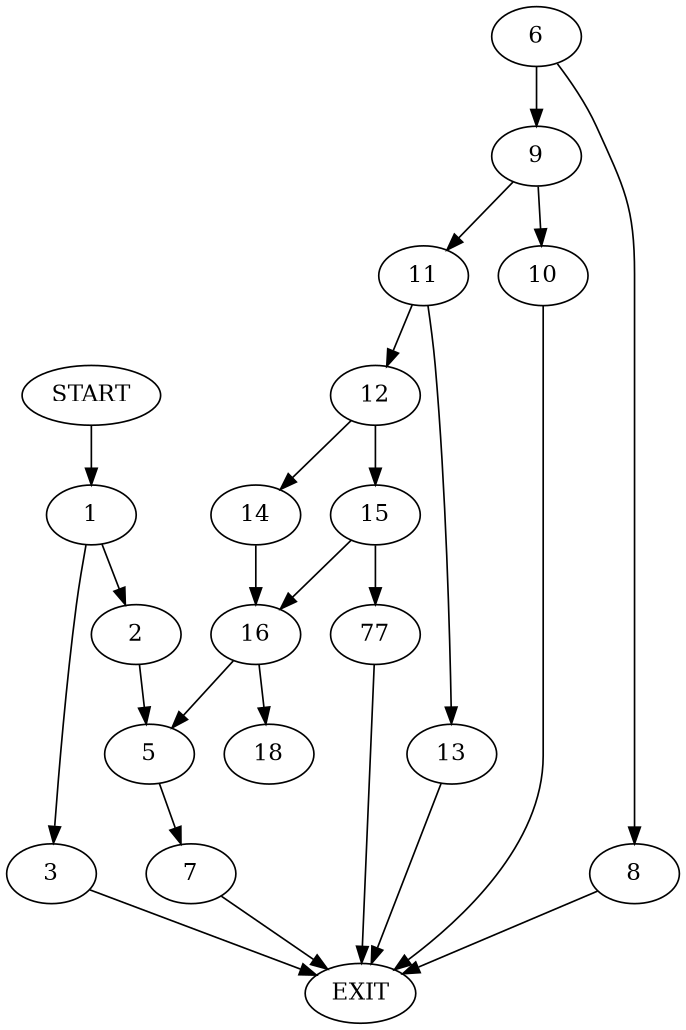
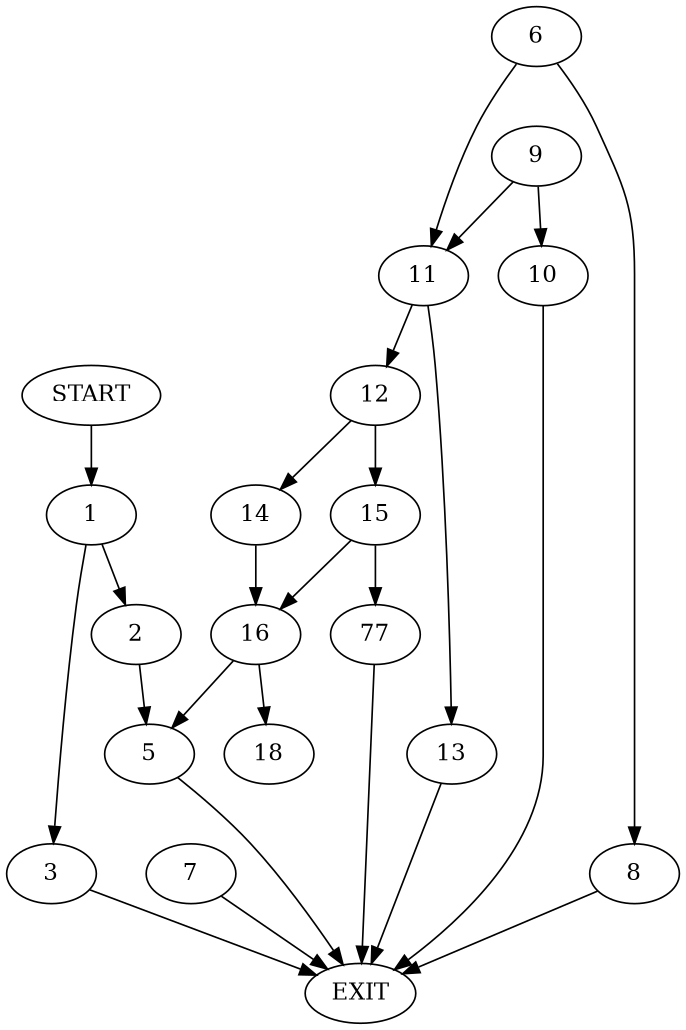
edge "6" -> "9": now "6" -> "11"
edge "5" -> "7": now "5" -> "EXIT"
